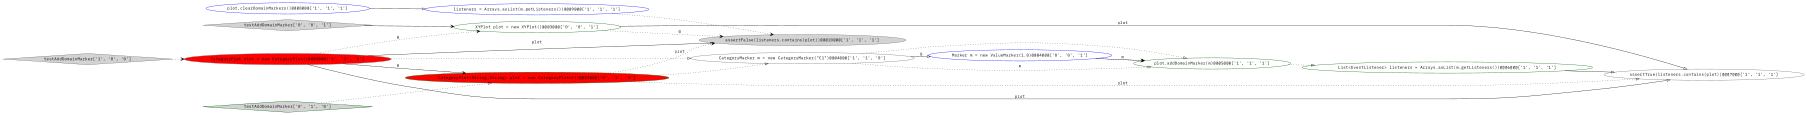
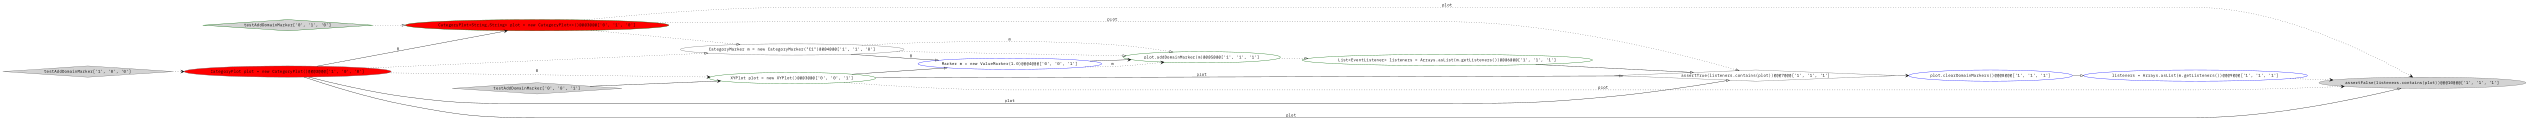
edge "XYPlot plot = new XYPlot()@@@3@@@['0', '0', '1']" -> "assertFalse(listeners.contains(plot))@@@10@@@['1', '1', '1']": label "0" -> "plot"
edge "XYPlot plot = new XYPlot()@@@3@@@['0', '0', '1']" -> "Marker m = new ValueMarker(1.0)@@@4@@@['0', '0', '1']": added
node "assertTrue(listeners.contains(plot))@@@7@@@['1', '1', '1']": shape ellipse -> diamond
edge "assertTrue(listeners.contains(plot))@@@7@@@['1', '1', '1']" -> "plot.clearDomainMarkers()@@@8@@@['1', '1', '1']": added
